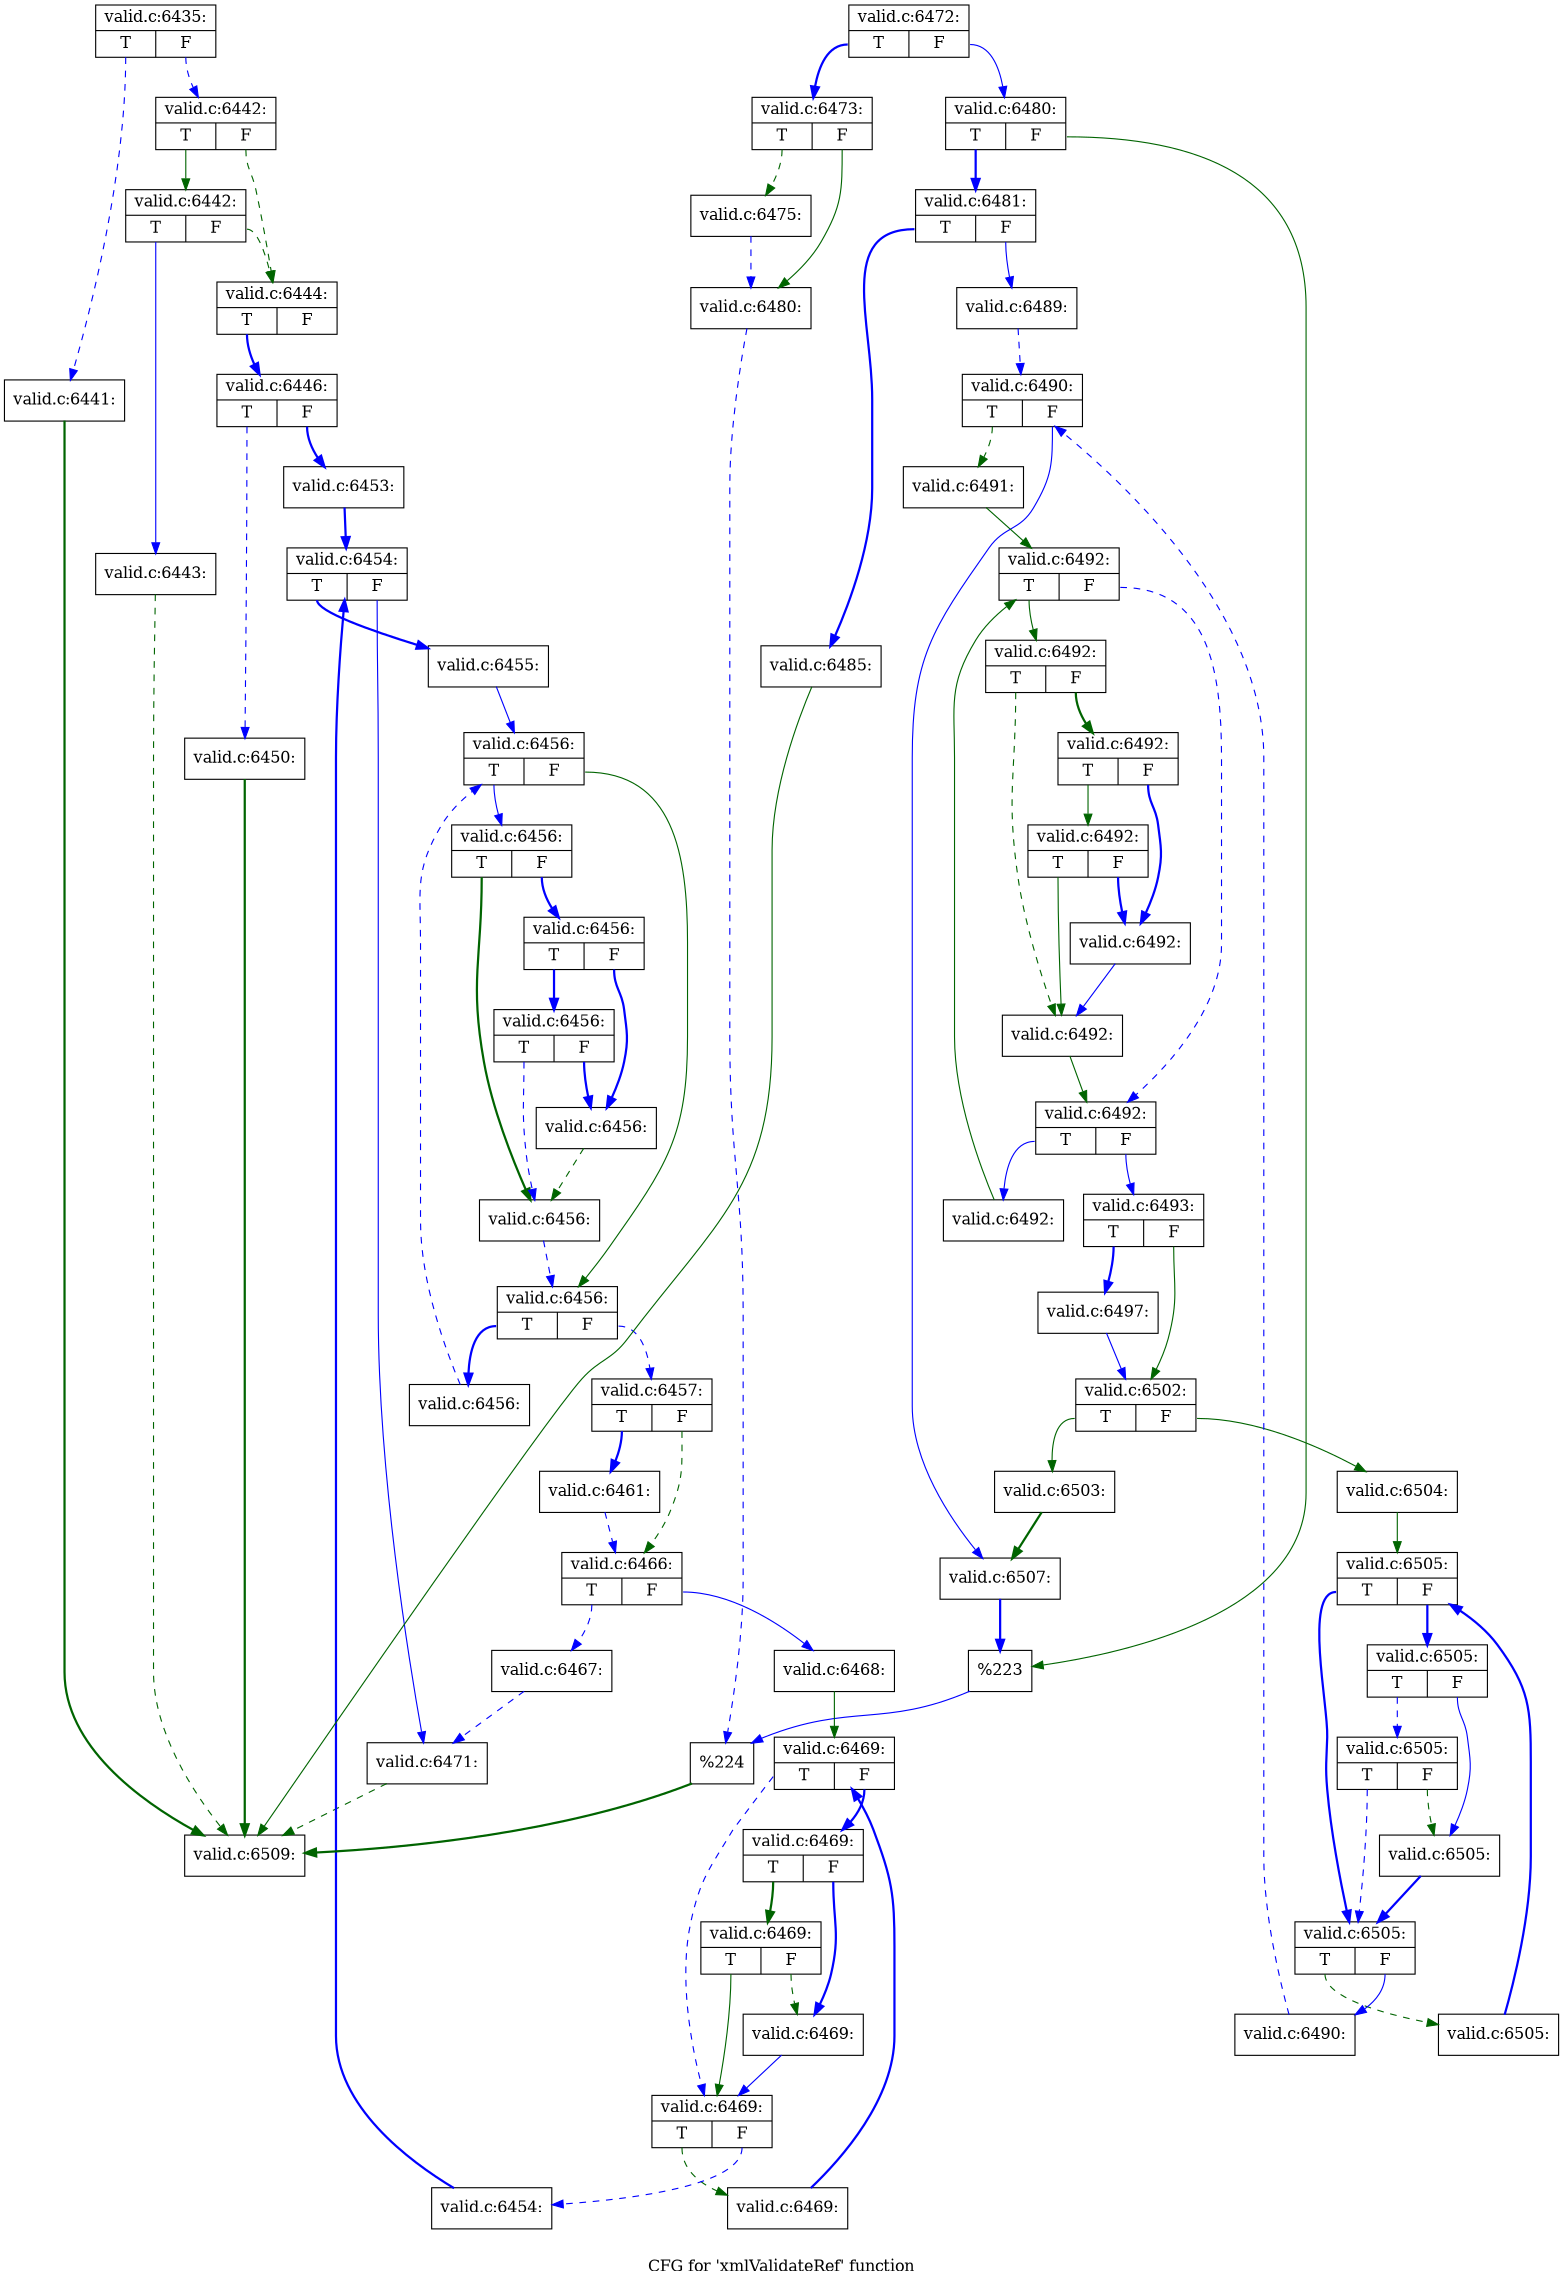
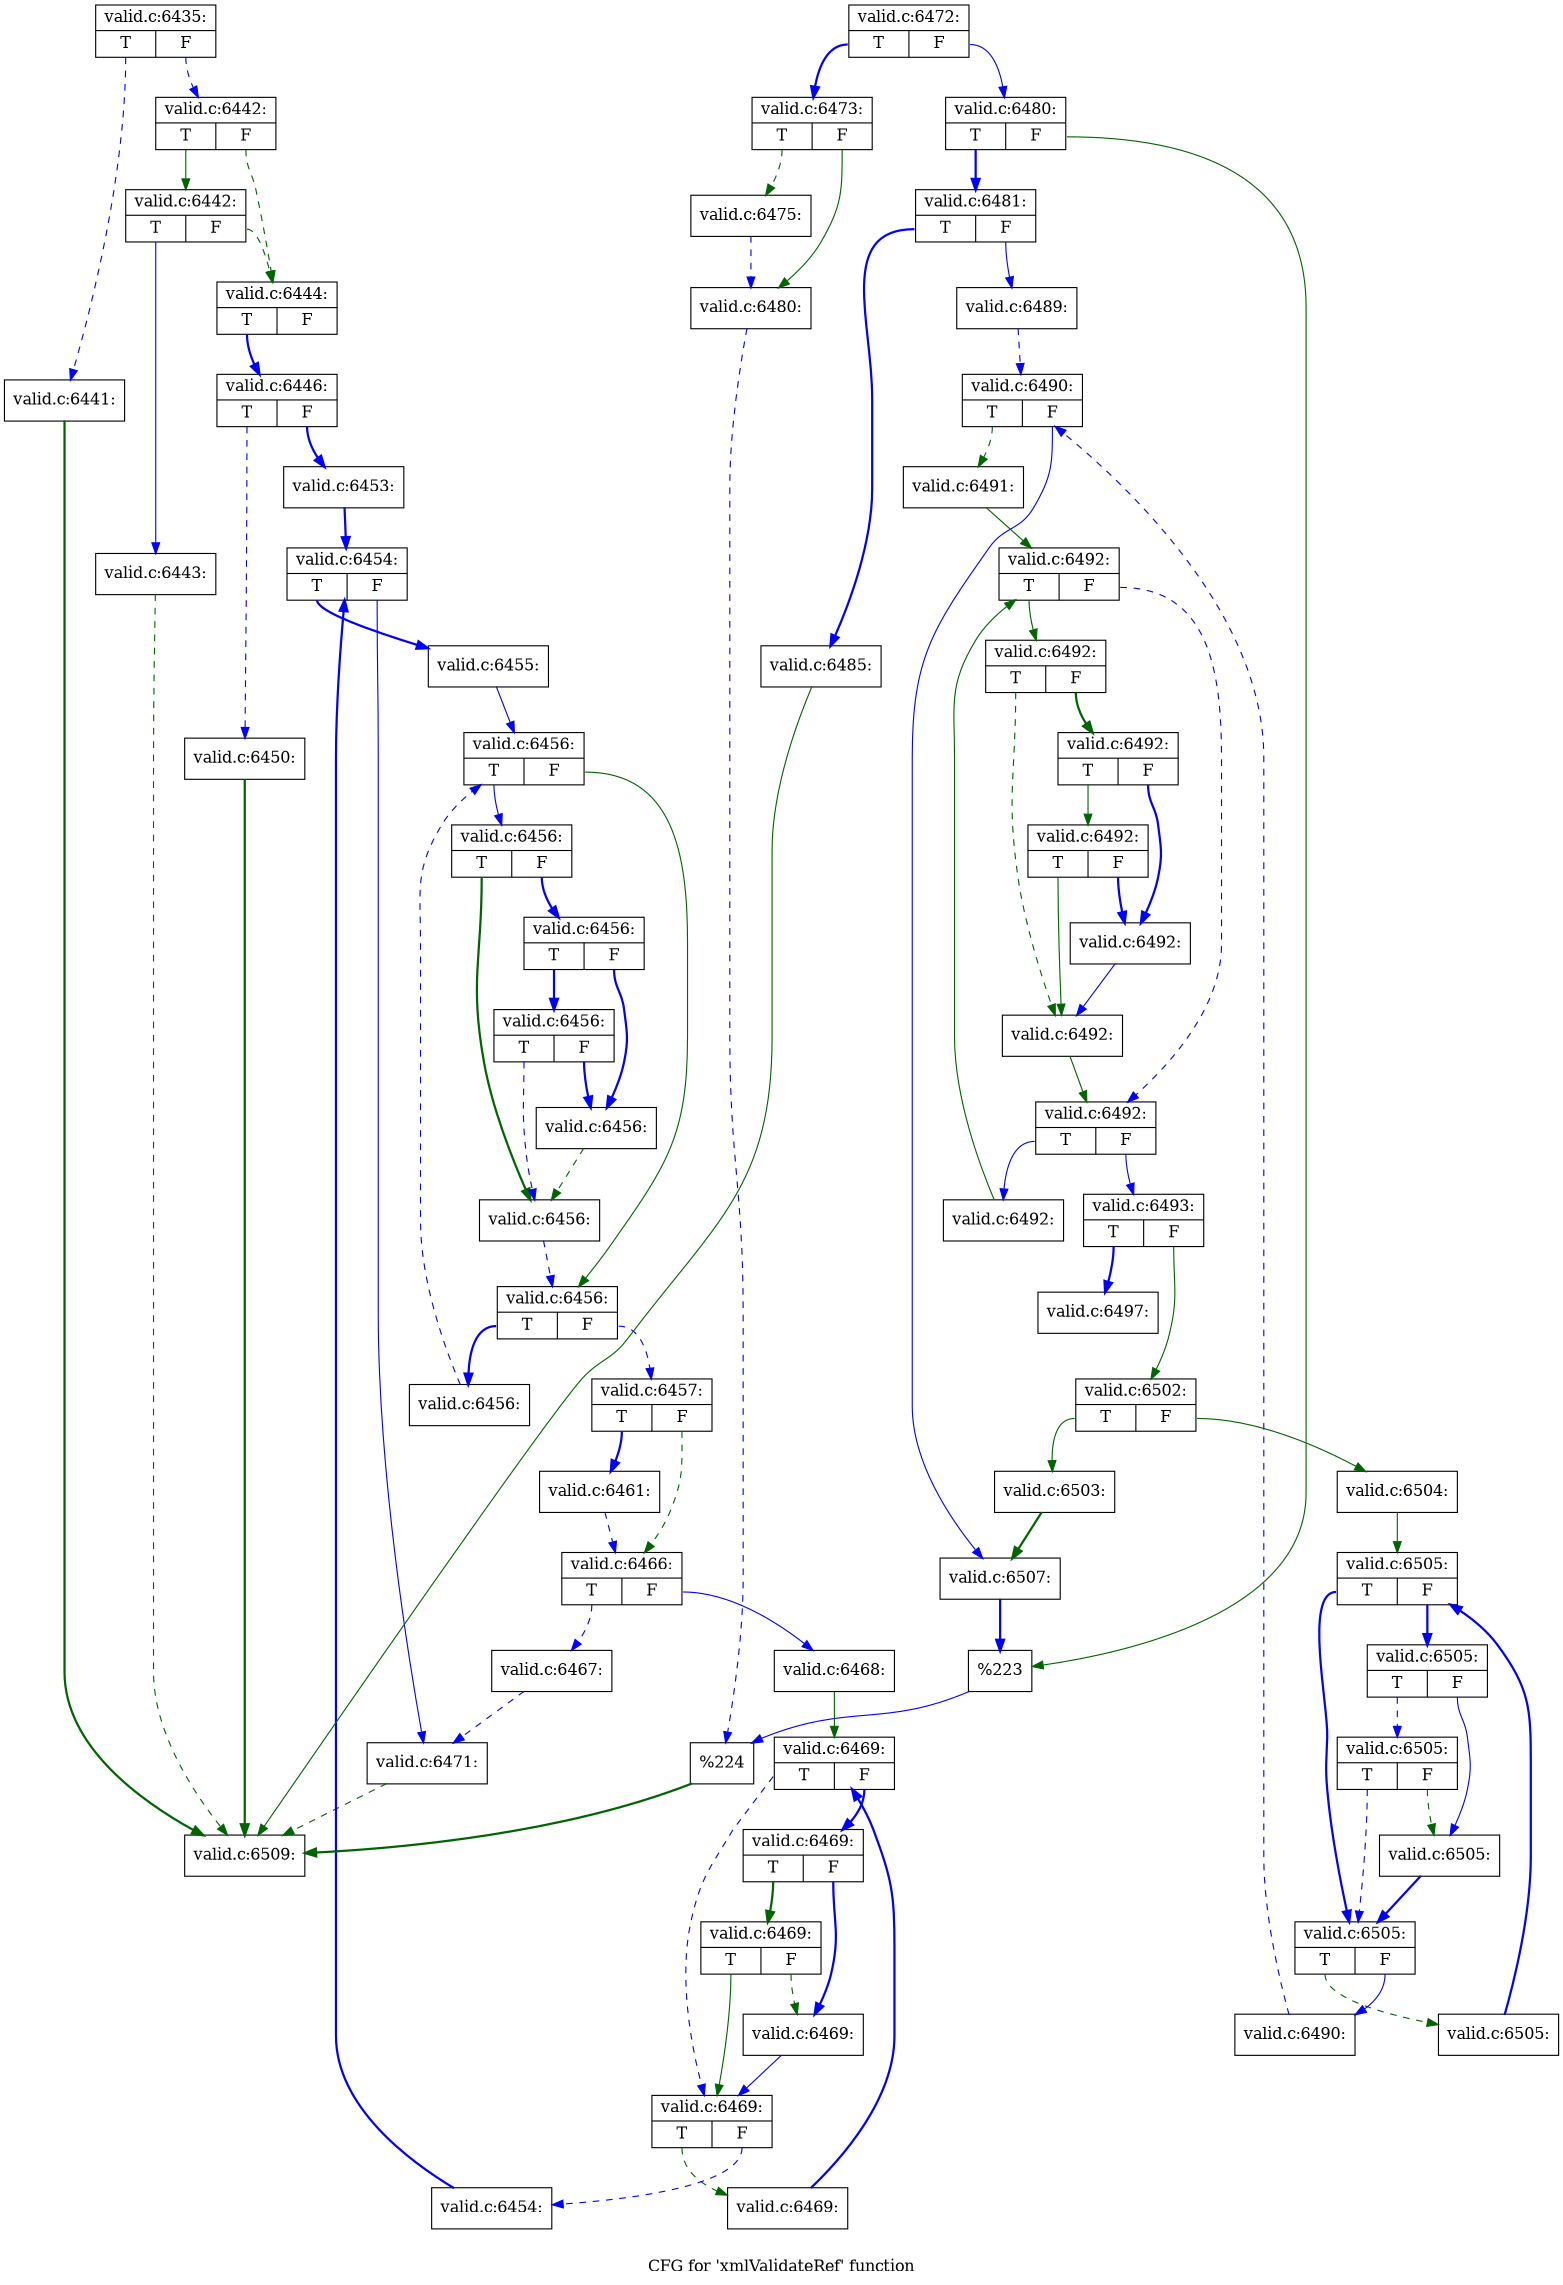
edge "valid.c:6497:" -> "valid.c:6502:": removed
